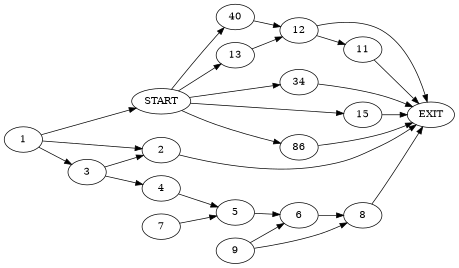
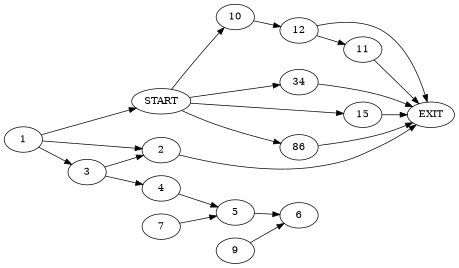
node "40": label "40" -> "10"
node "13": removed
node "8": removed
